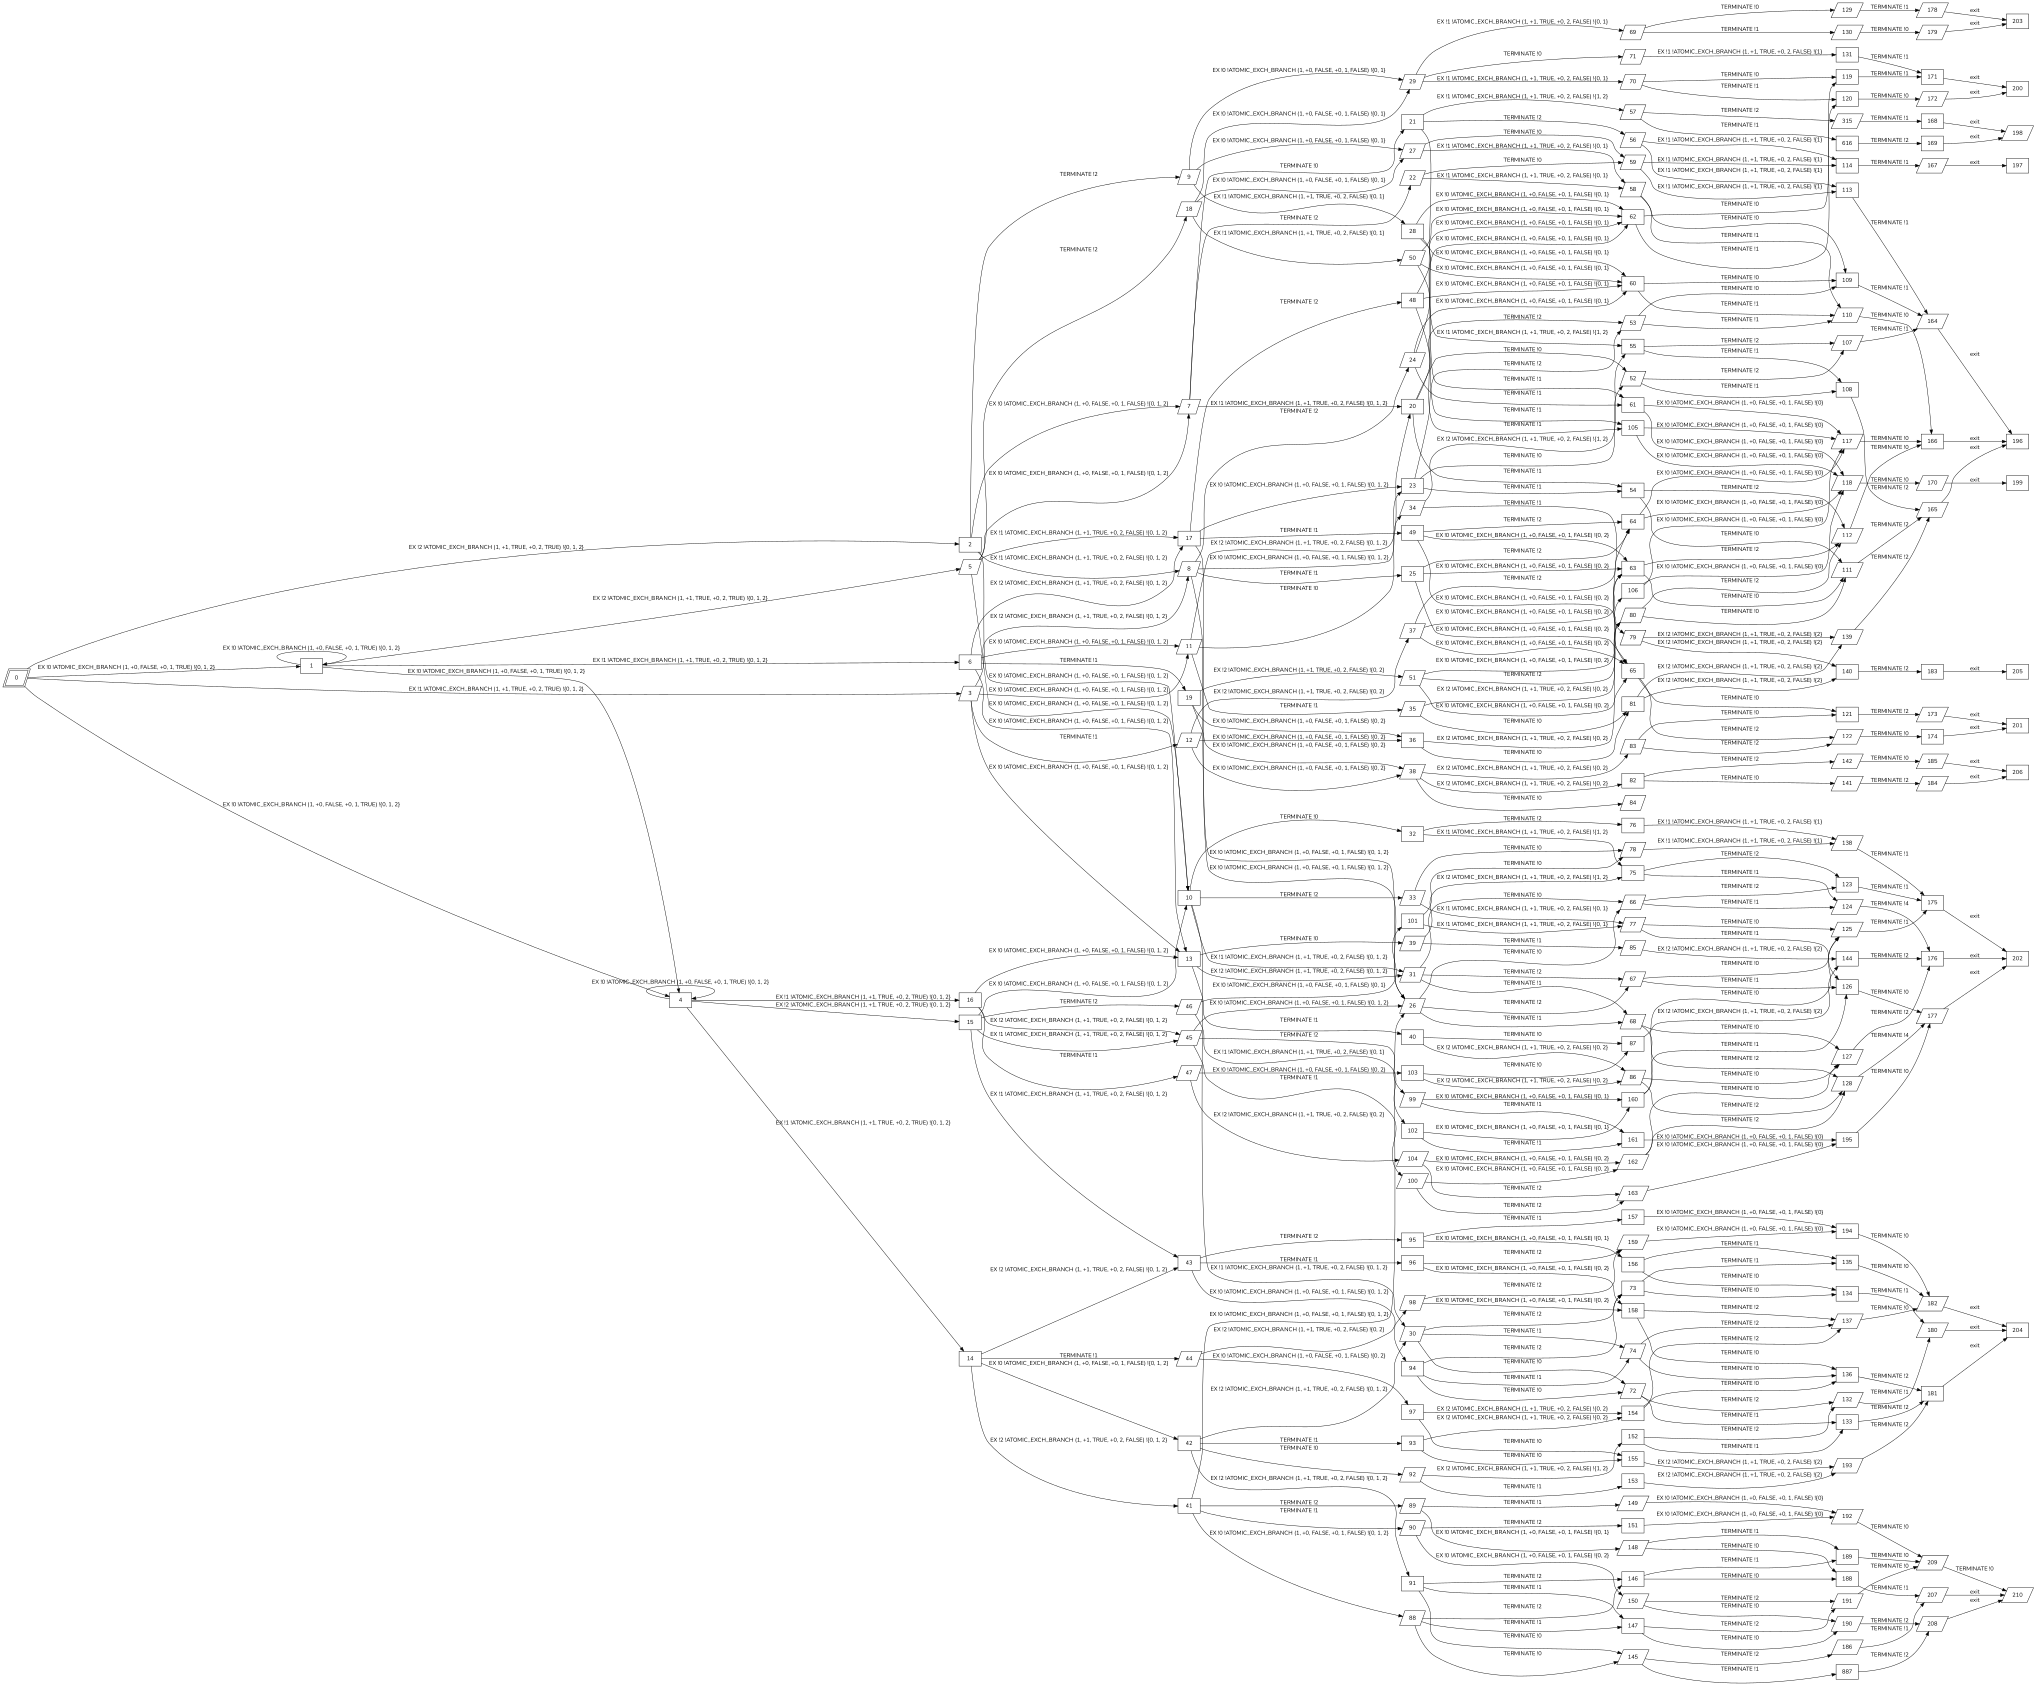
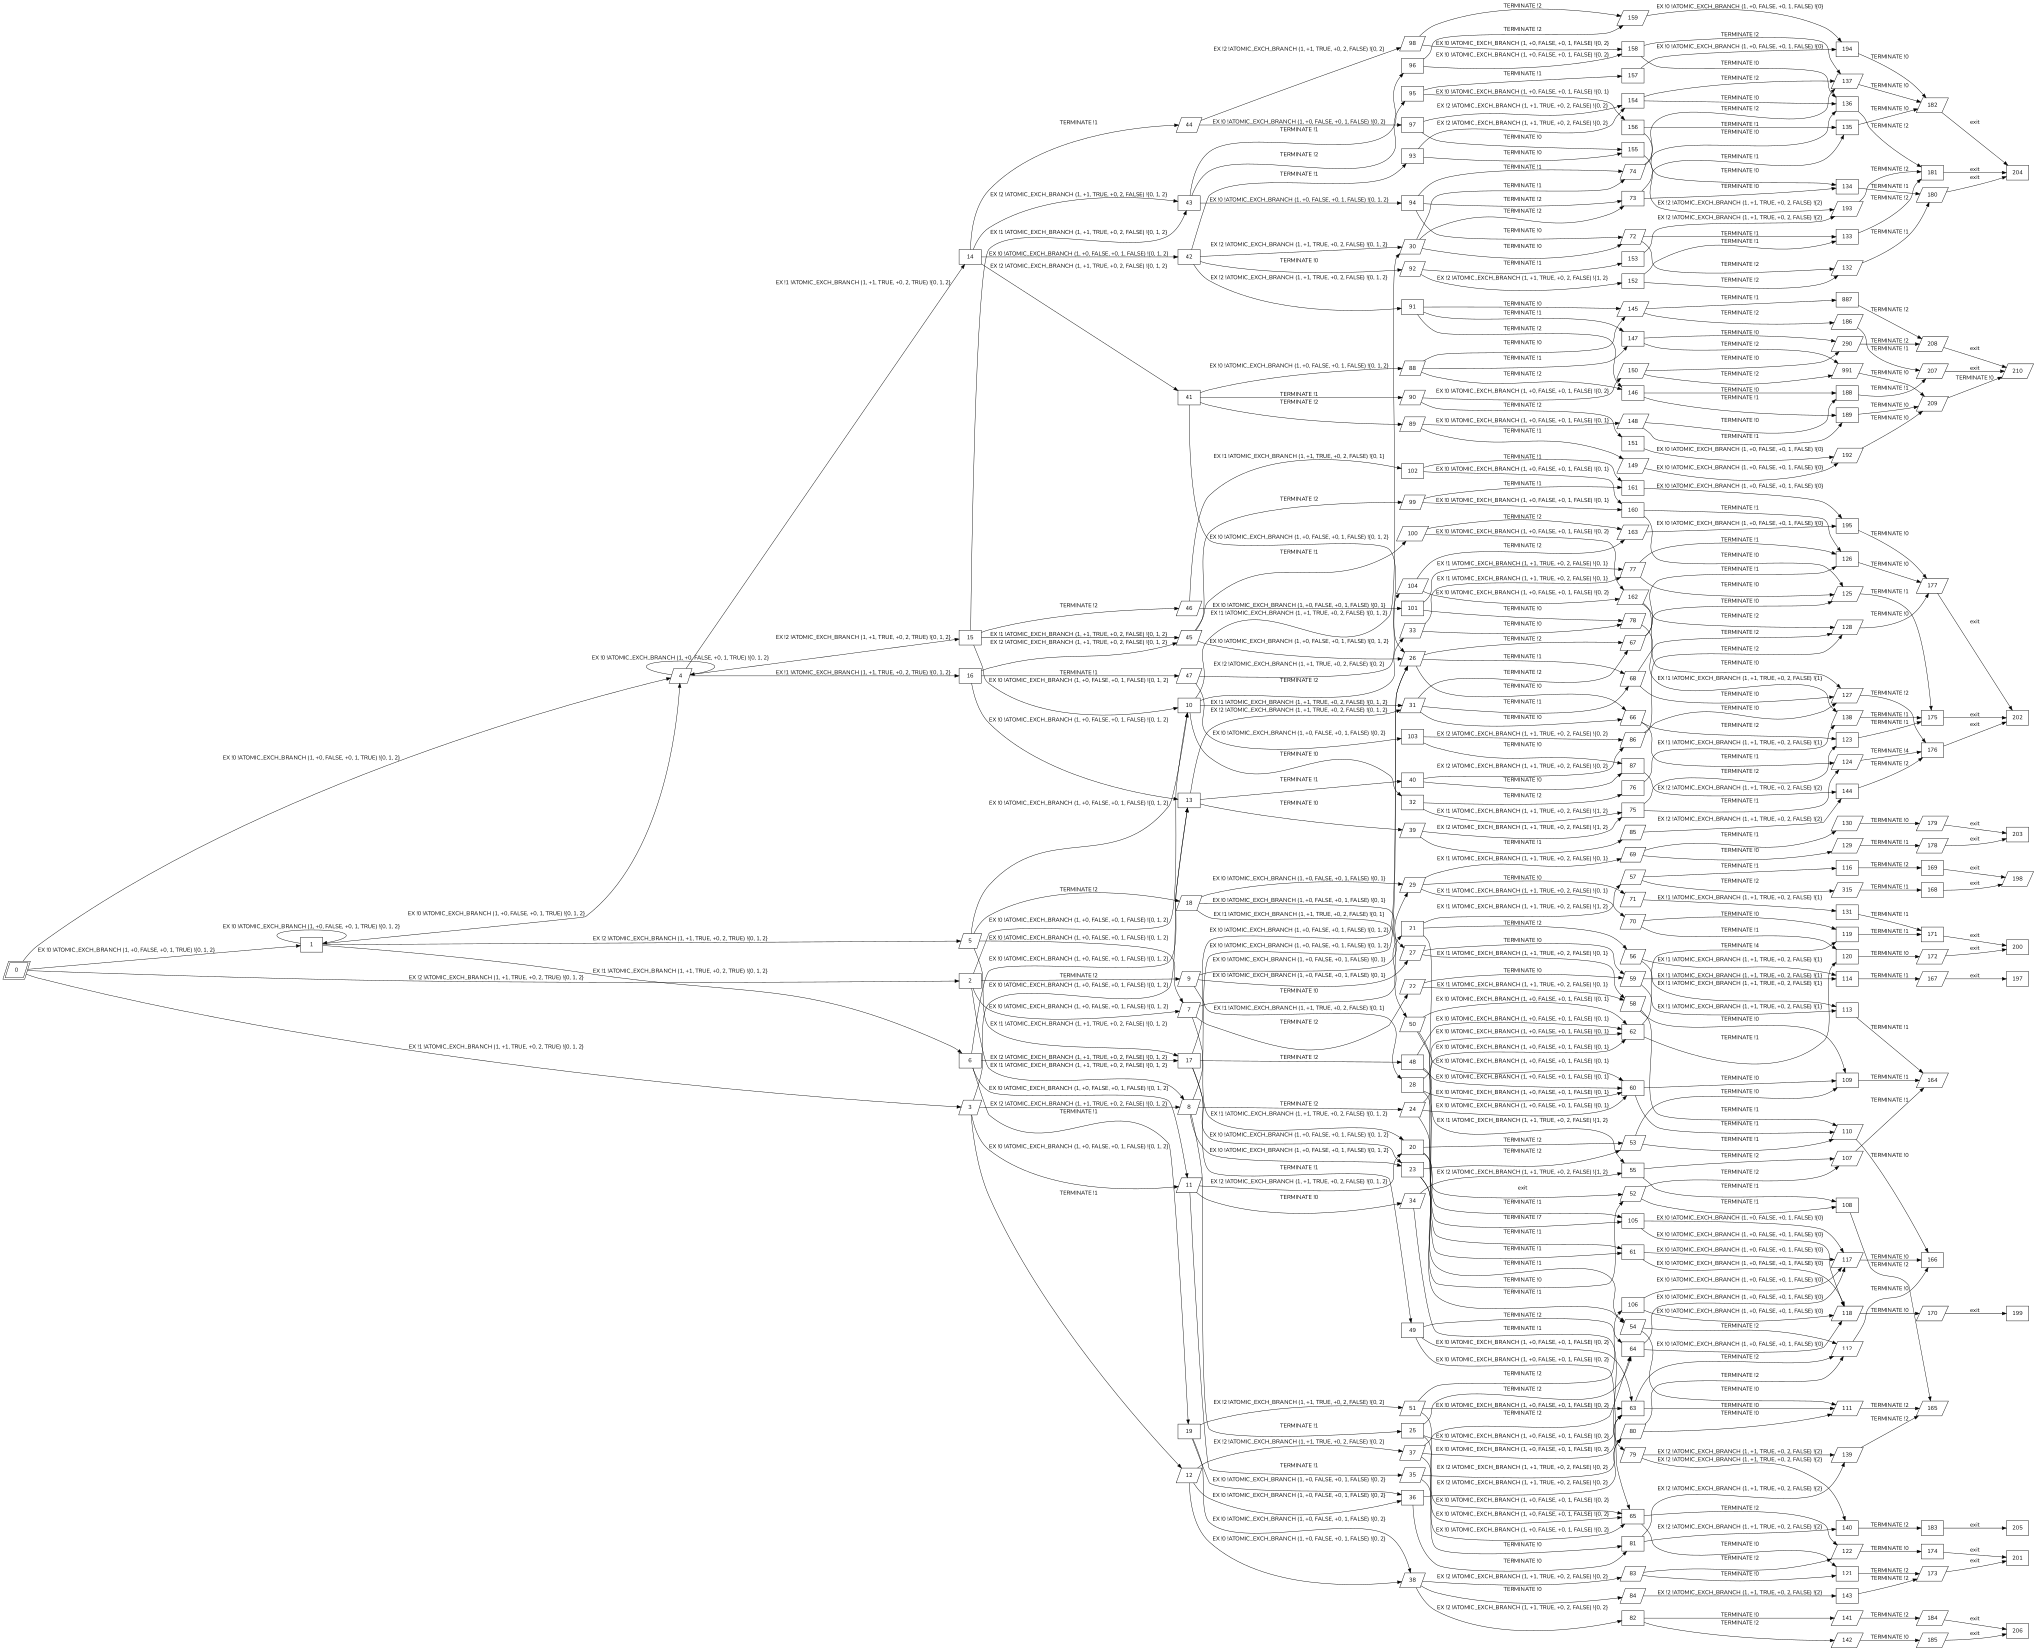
node "616": label "616" -> "116"
edge "62" -> "119": label "TERMINATE !0" -> "TERMINATE !4"
edge "20" -> "52": label "TERMINATE !0" -> "exit"
edge "48" -> "105": label "TERMINATE !1" -> "TERMINATE !7"
node "196": removed
node "54": shape box -> parallelogram
node "4": shape box -> parallelogram
edge "128" -> "177": label "TERMINATE !4" -> "TERMINATE !0"
node "143": added
node "191": label "191" -> "991"
node "190": label "190" -> "290"
